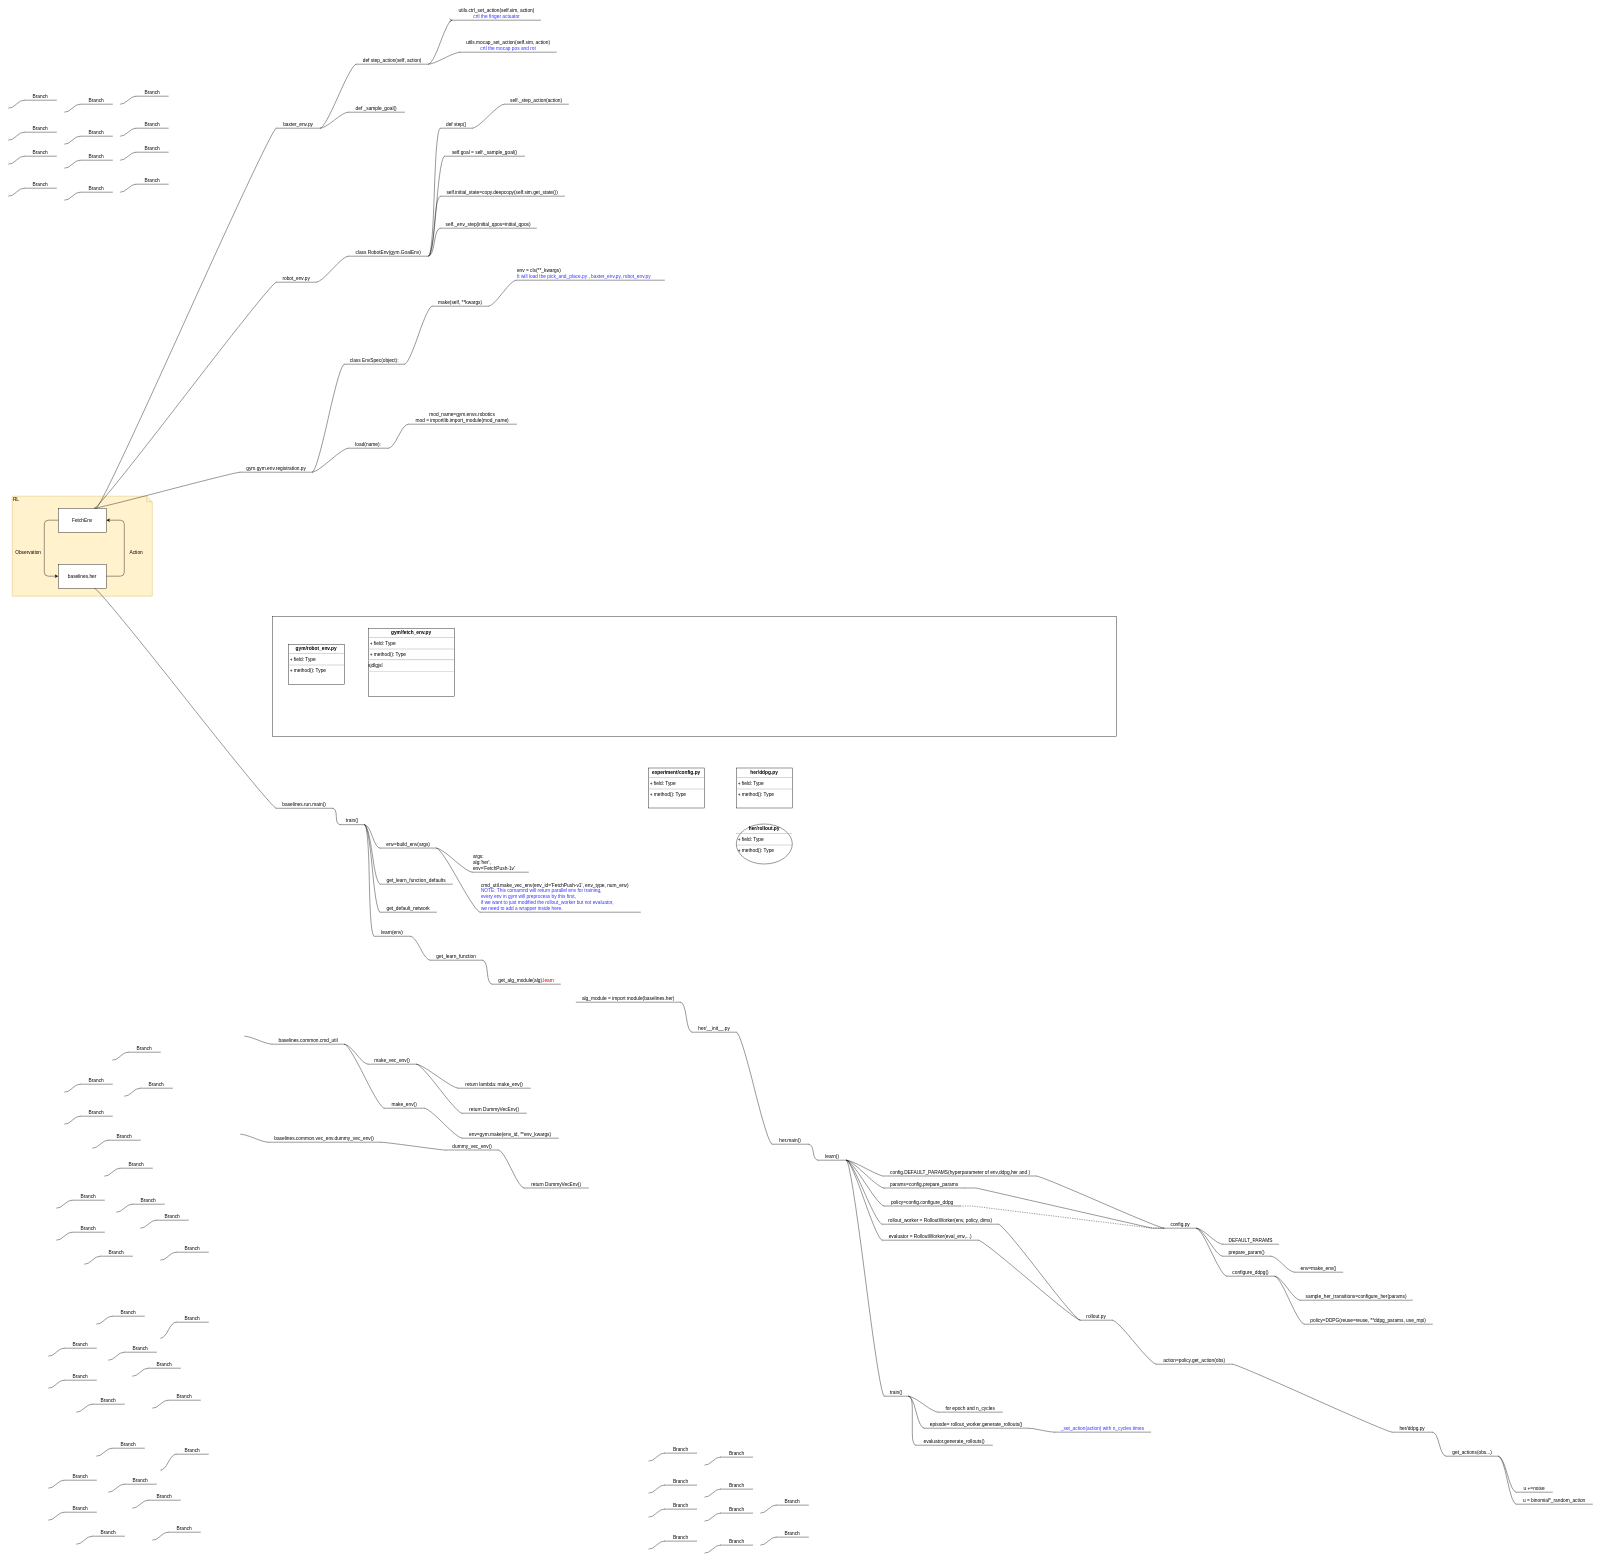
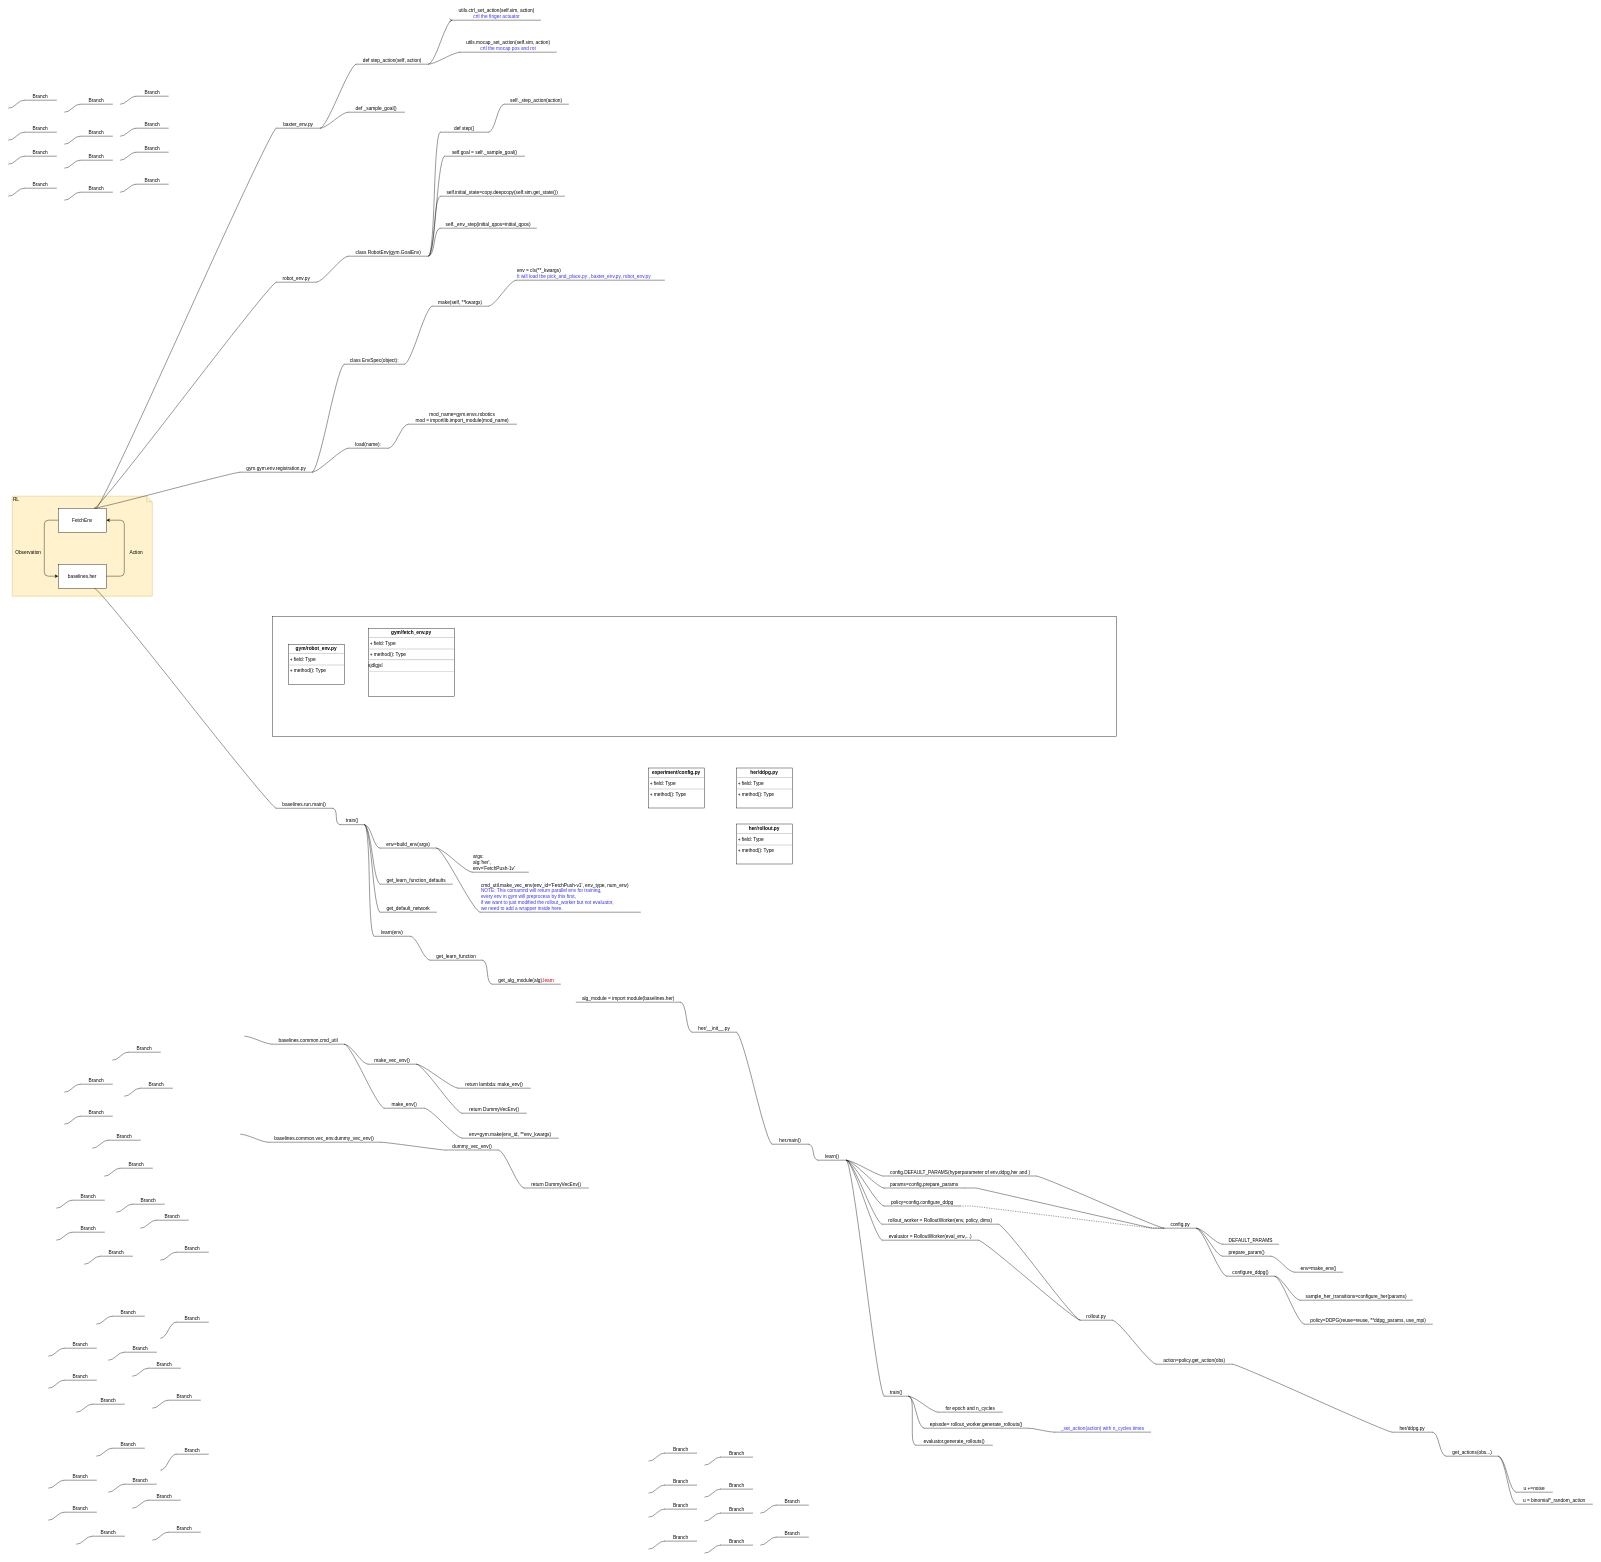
node "def step()": size 32x8 -> 48x12
node "her/rollout.py + field: Type + method(): Type": shape ellipse -> rectangle
